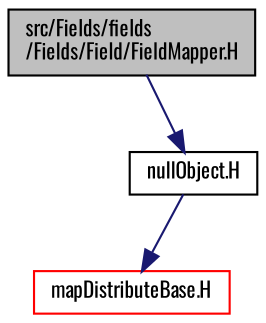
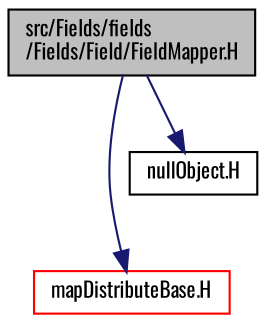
edge "nullObject.H" -> "mapDistributeBase.H": now "src/Fields/fields /Fields/Field/FieldMapper.H" -> "mapDistributeBase.H"
